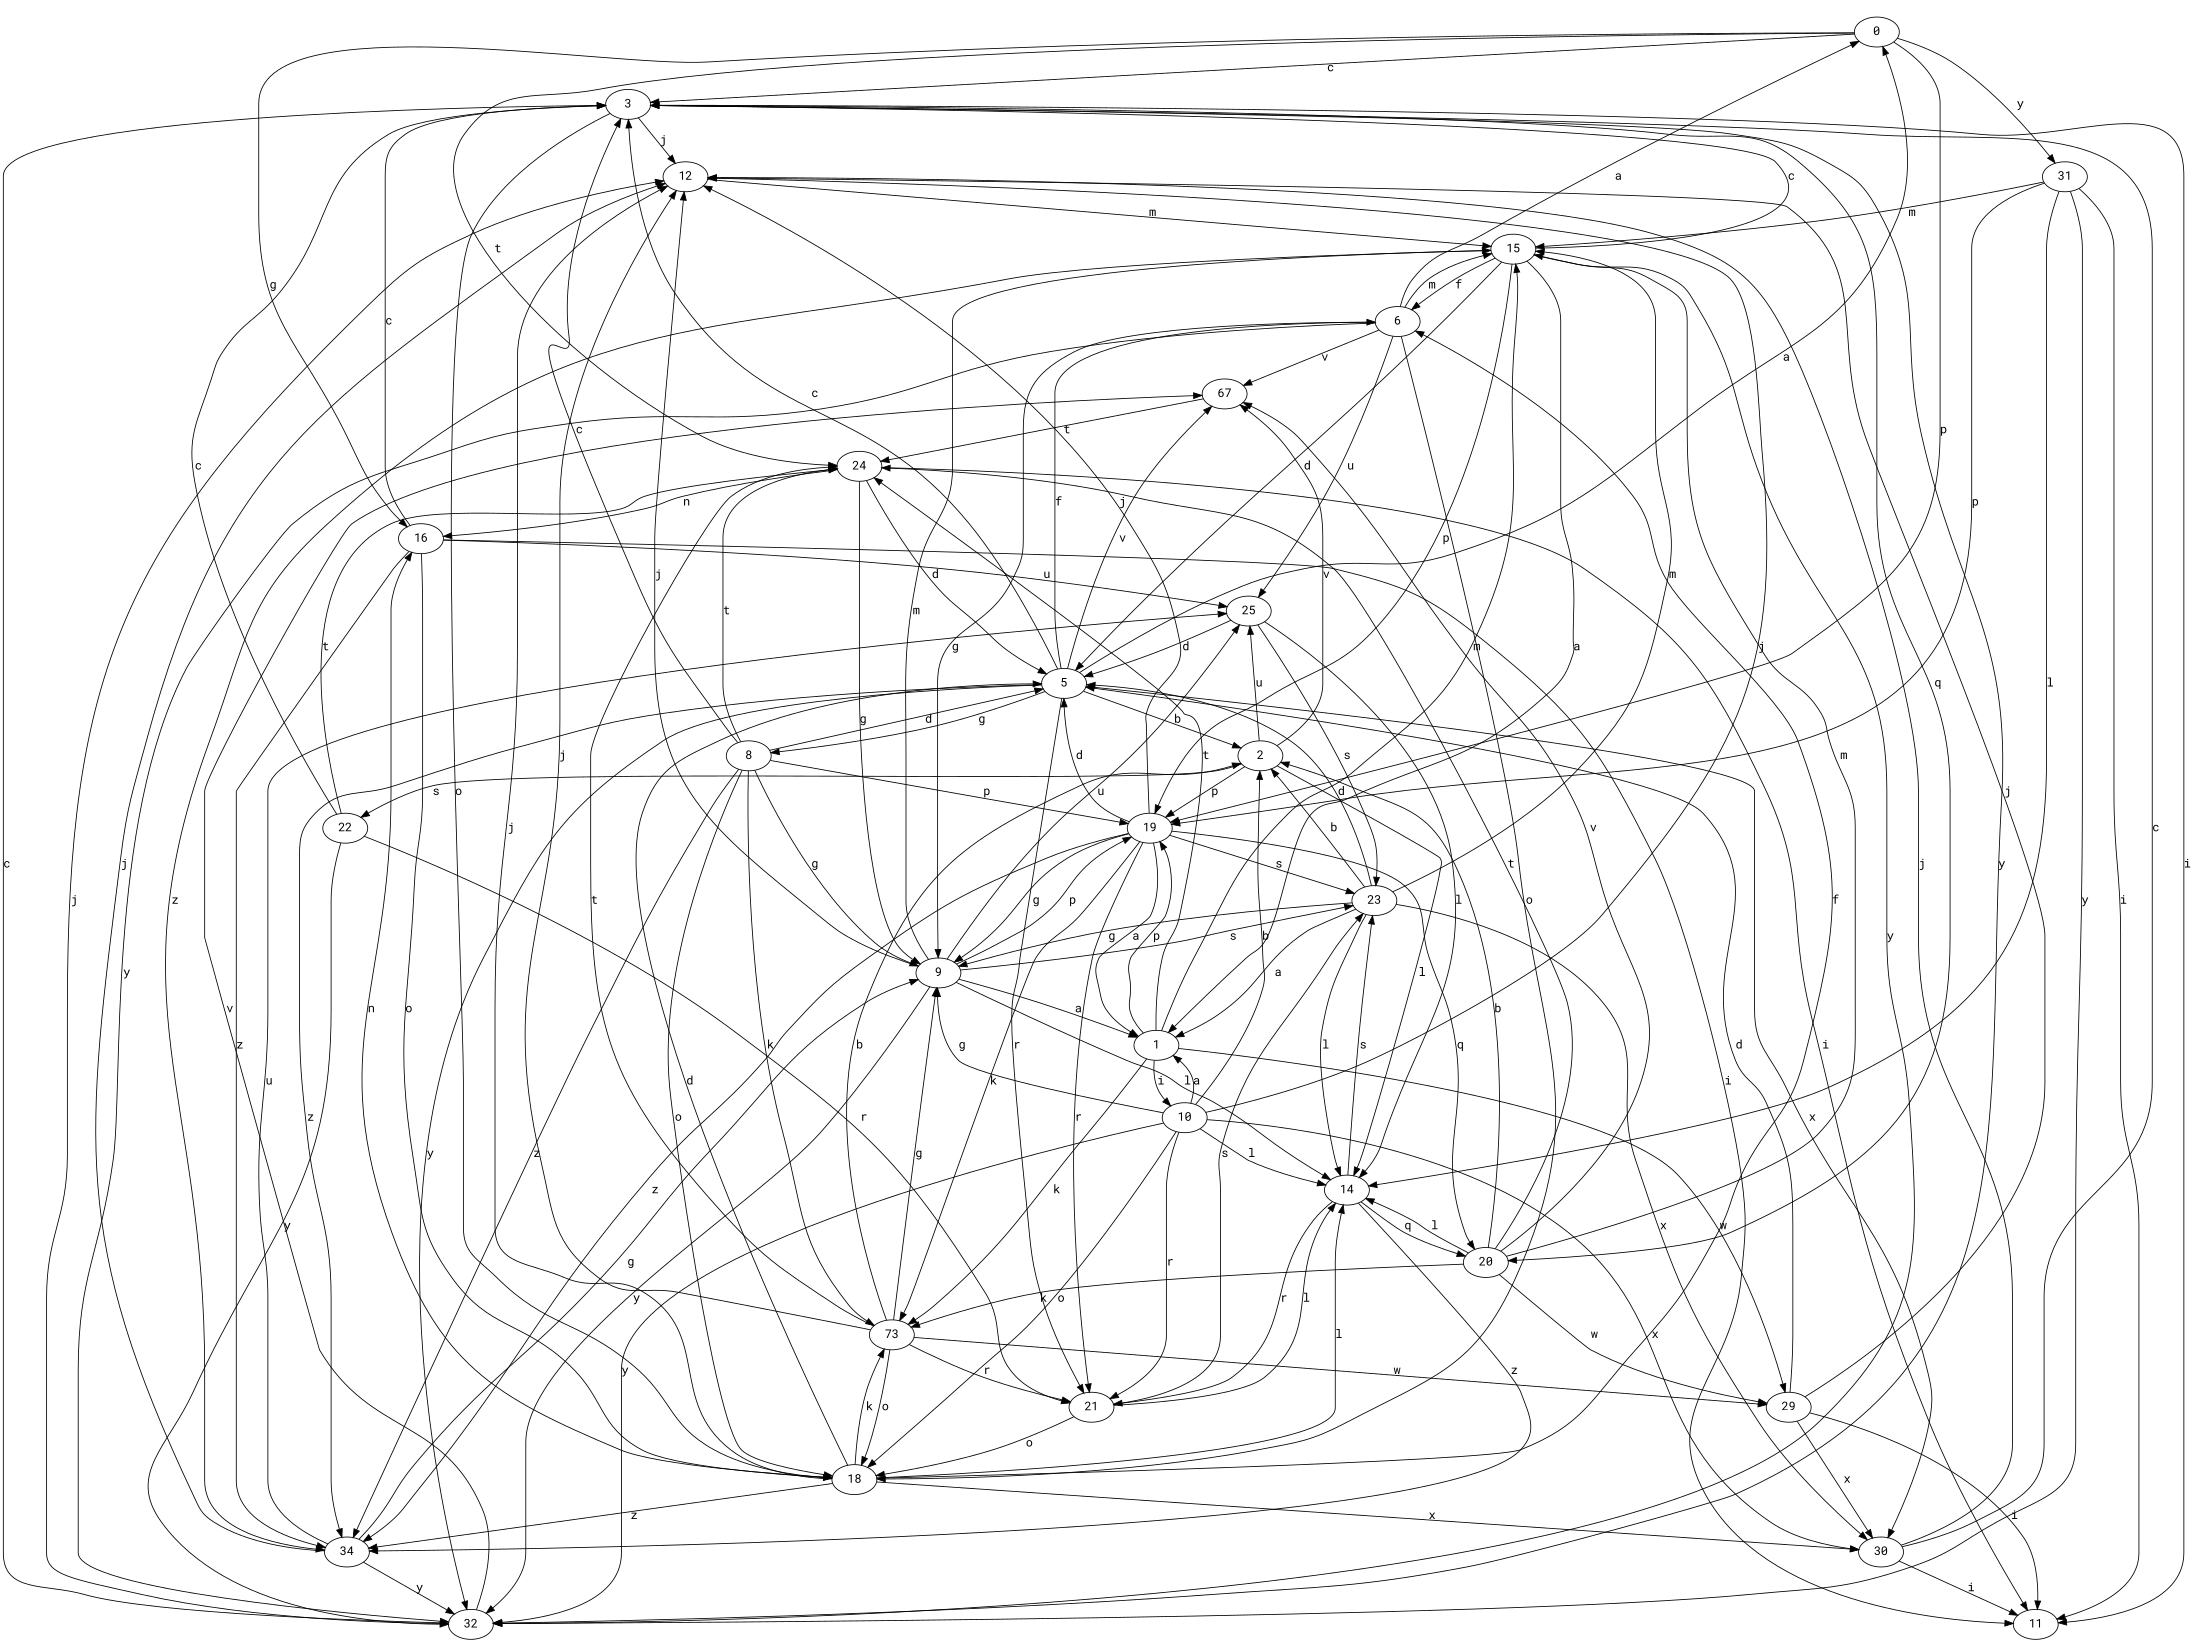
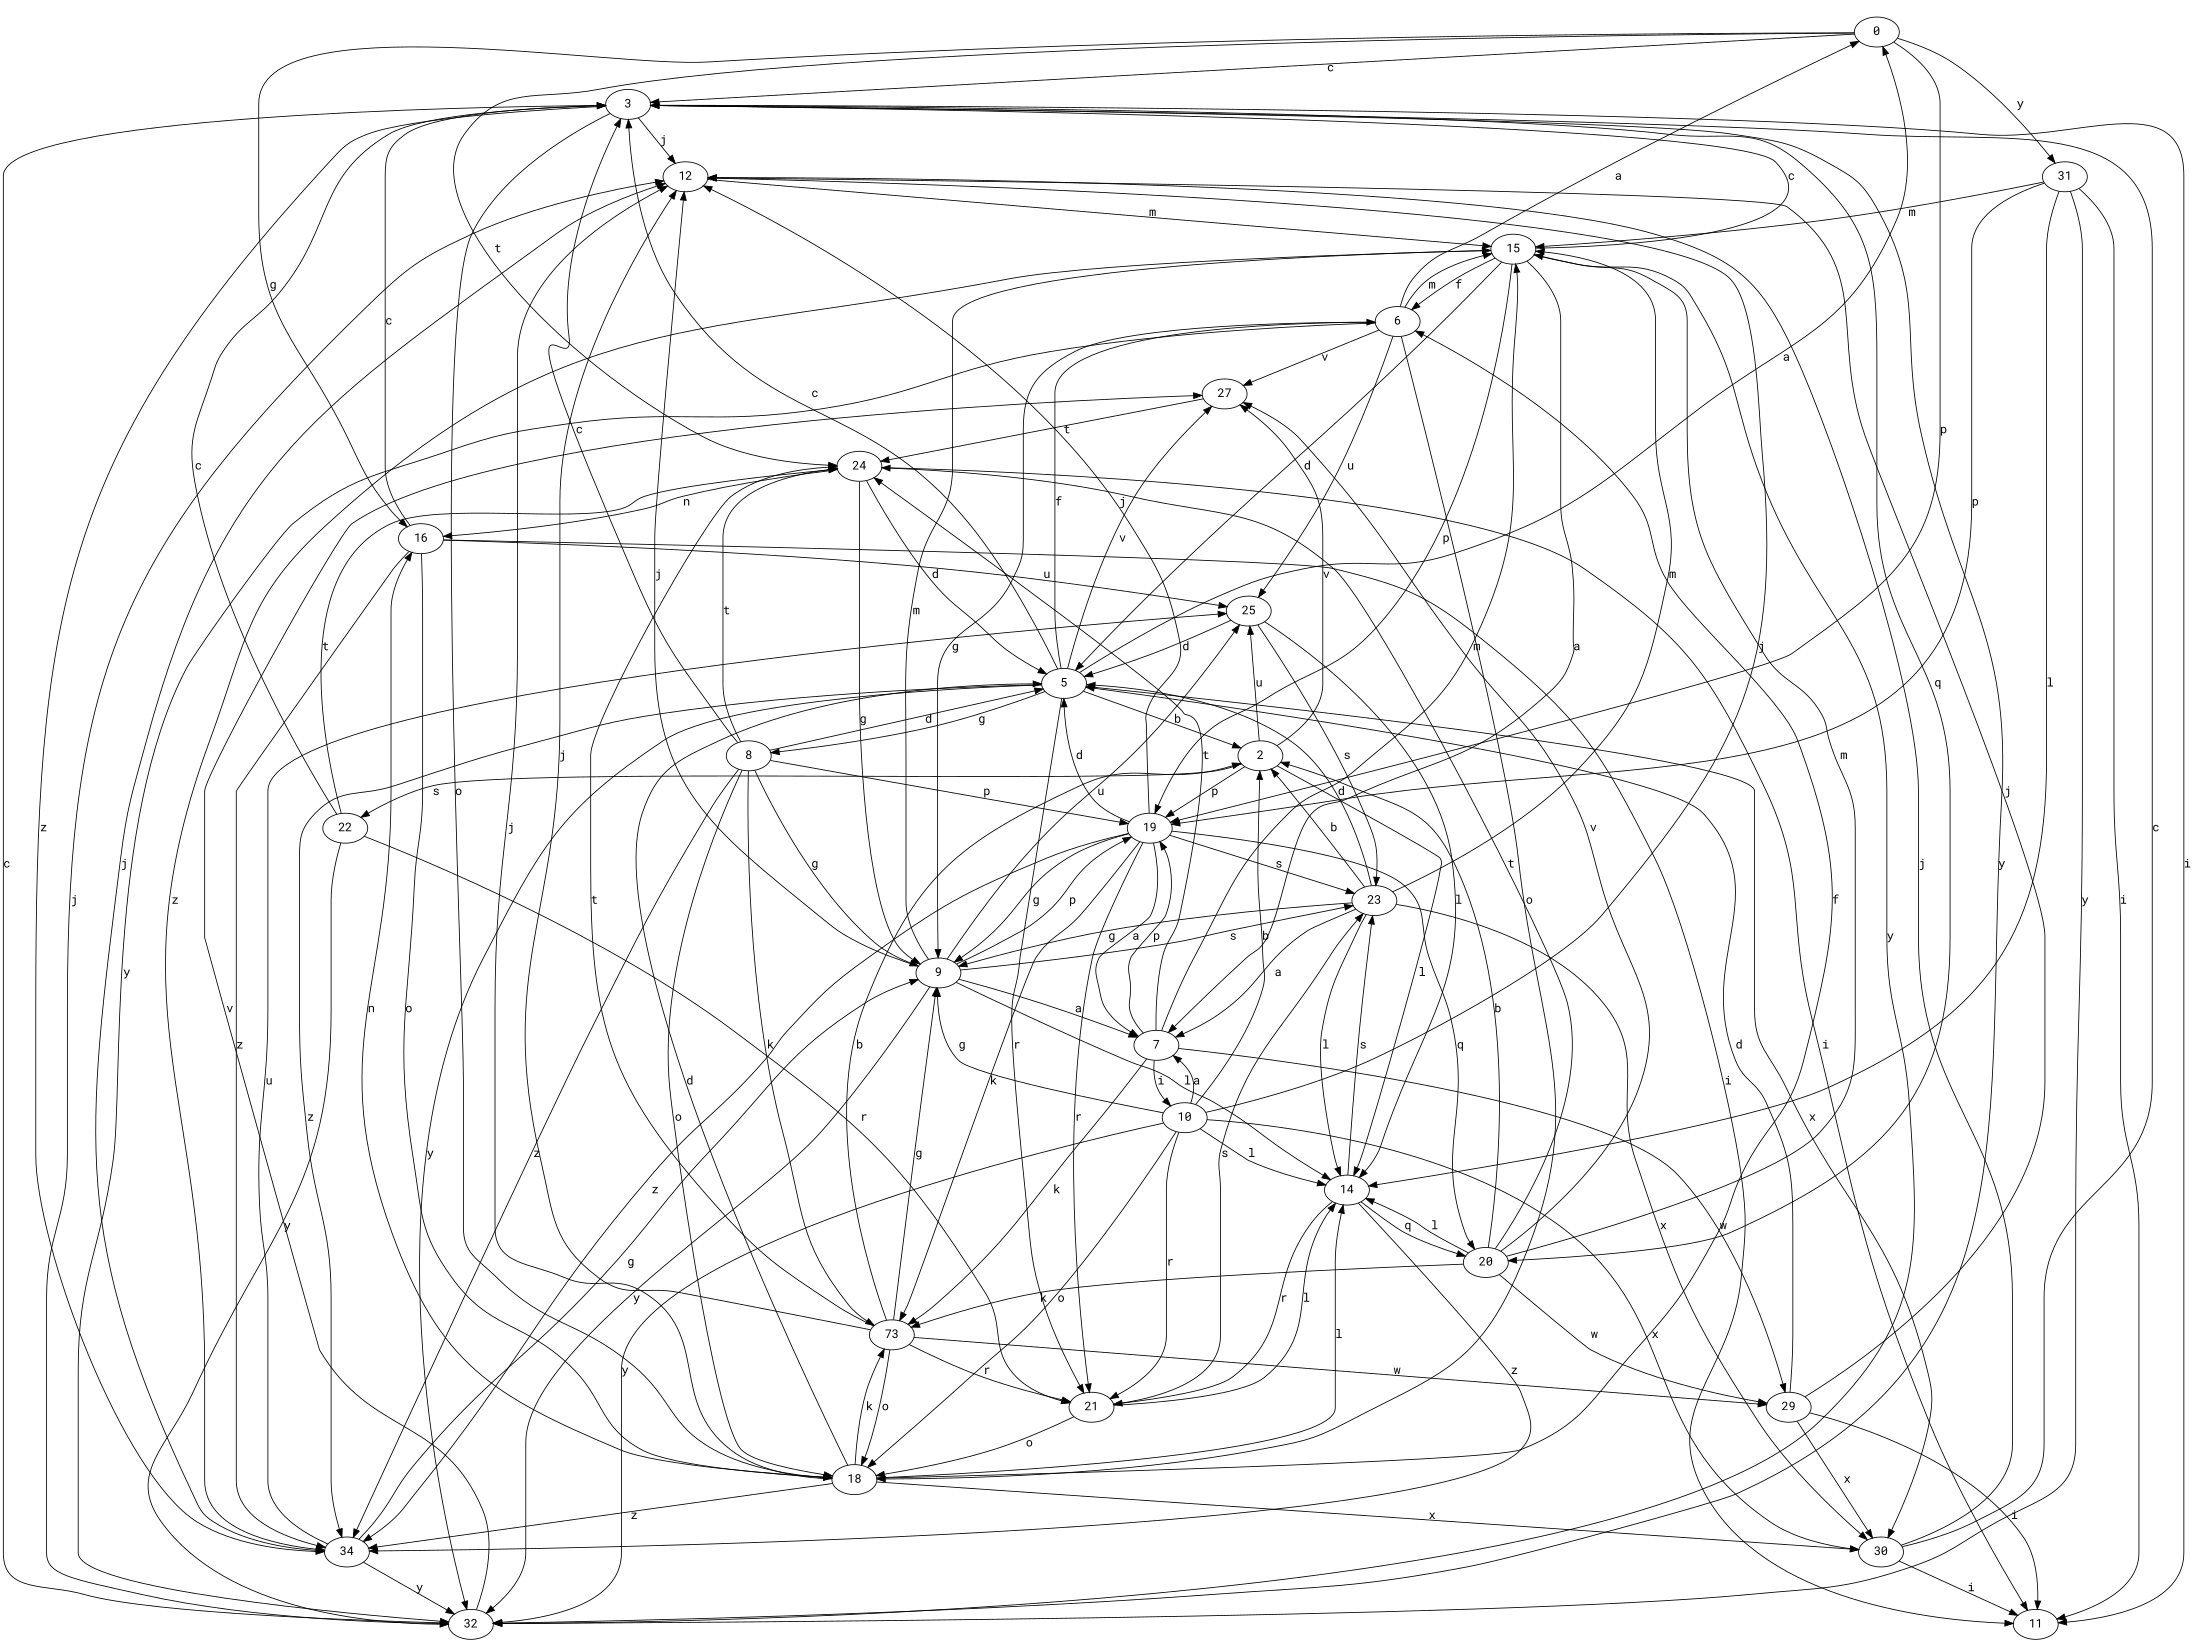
node "67": label "67" -> "27"
edge "3" -> "34": added, label "z"
node "1": label "1" -> "7"
